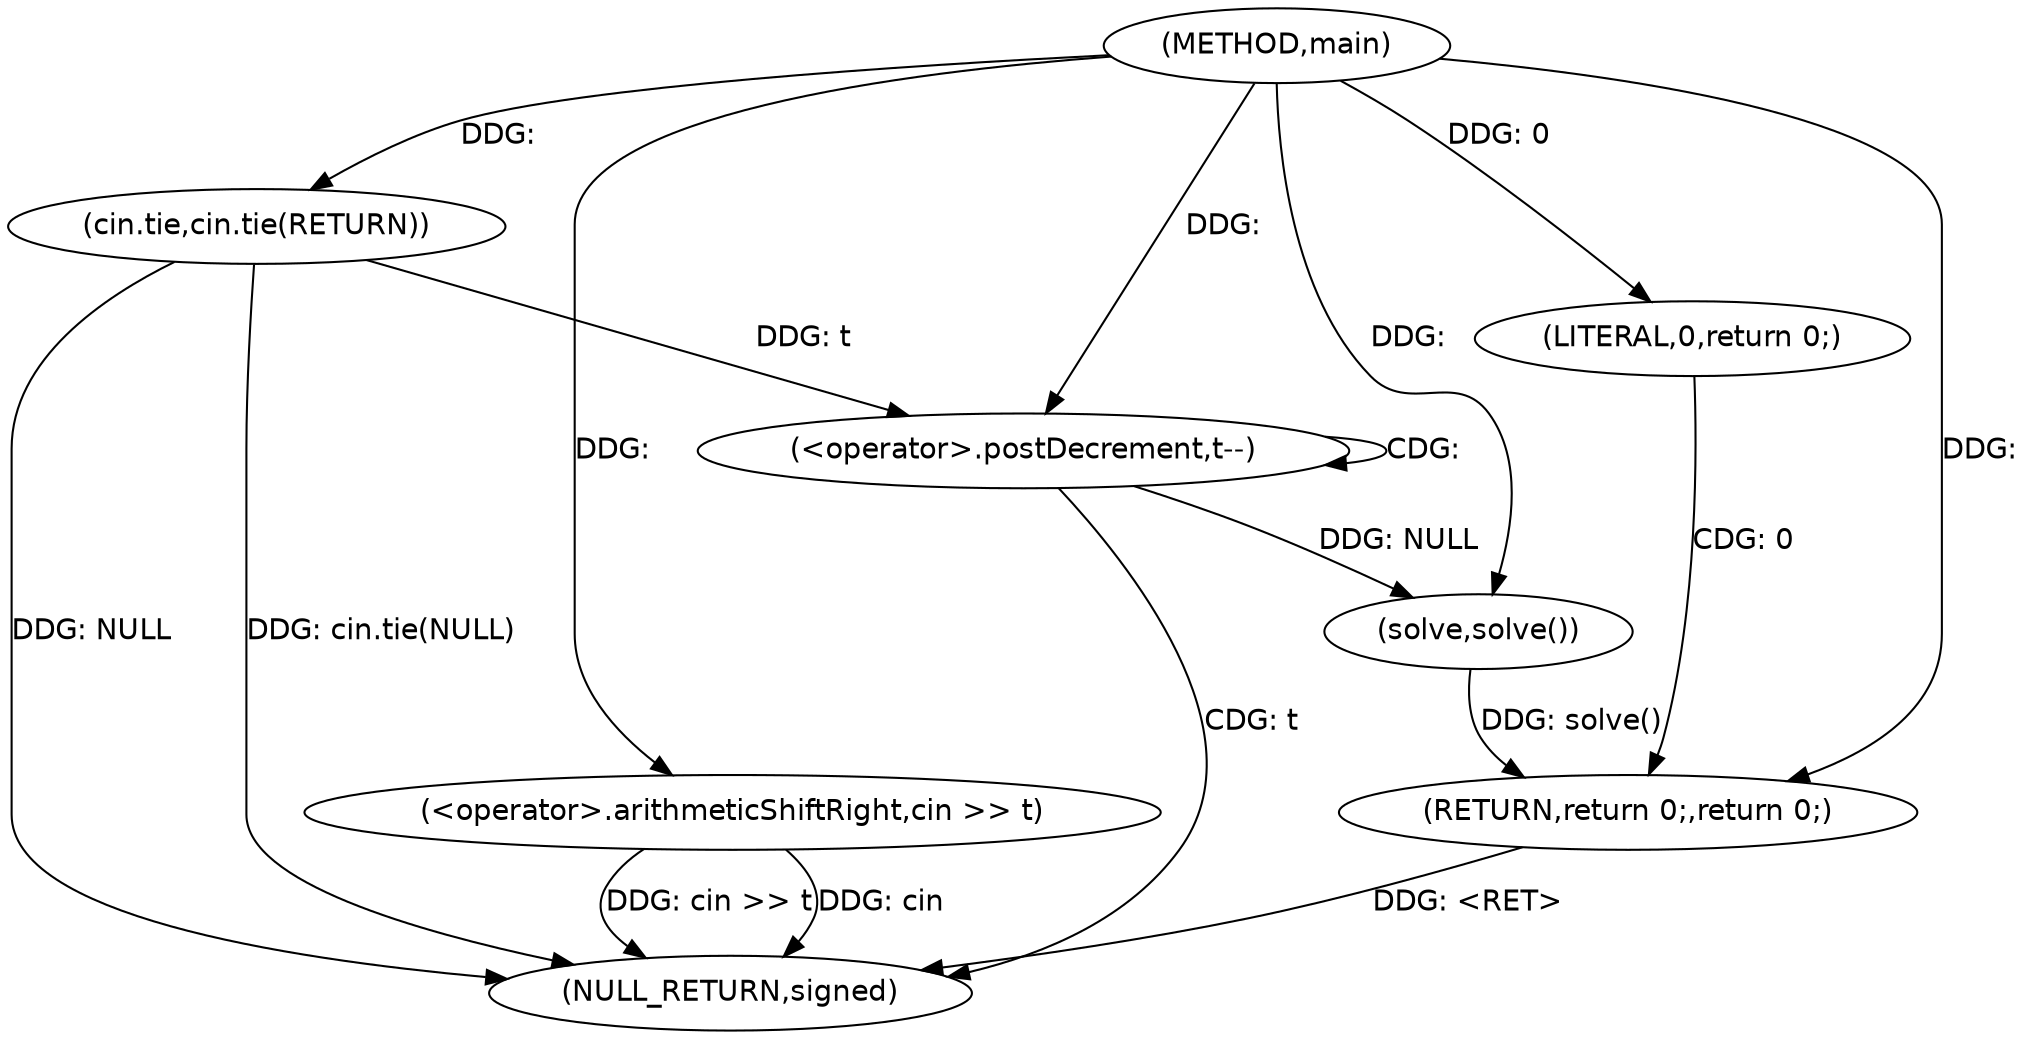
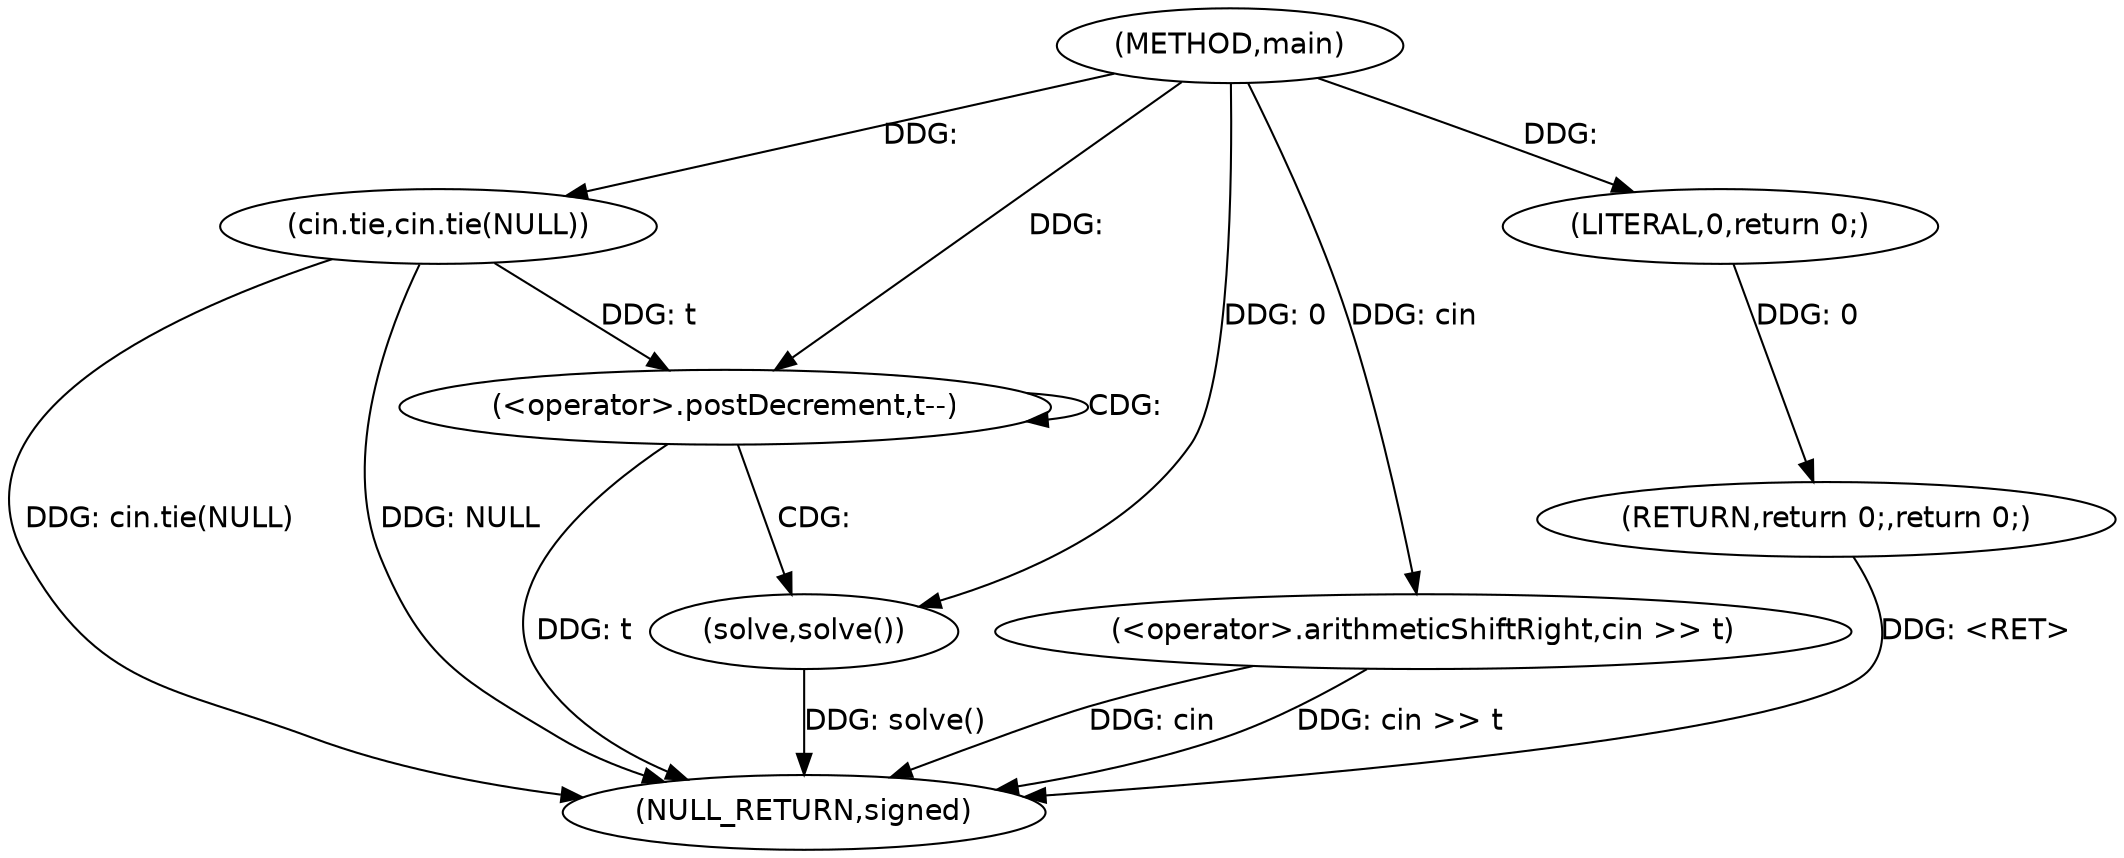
edge "(METHOD,main)" -> "(LITERAL,0,return 0;)": label "DDG: 0" -> "DDG: "
node "(cin.tie,cin.tie(RETURN))": label "(cin.tie,cin.tie(RETURN))" -> "(cin.tie,cin.tie(NULL))"
edge "(METHOD,main)" -> "(RETURN,return 0;,return 0;)": removed, label "DDG:"
edge "(METHOD,main)" -> "(solve,solve())": label "DDG: " -> "DDG: 0"
edge "(METHOD,main)" -> "(<operator>.arithmeticShiftRight,cin >> t)": label "DDG: " -> "DDG: cin"
edge "(<operator>.postDecrement,t--)" -> "(solve,solve())": label "DDG: NULL" -> "CDG: "
edge "(LITERAL,0,return 0;)" -> "(RETURN,return 0;,return 0;)": label "CDG: 0" -> "DDG: 0"
edge "(<operator>.postDecrement,t--)" -> "(NULL_RETURN,signed)": label "CDG: t" -> "DDG: t"
edge "(solve,solve())" -> "(RETURN,return 0;,return 0;)": now "(solve,solve())" -> "(NULL_RETURN,signed)"
